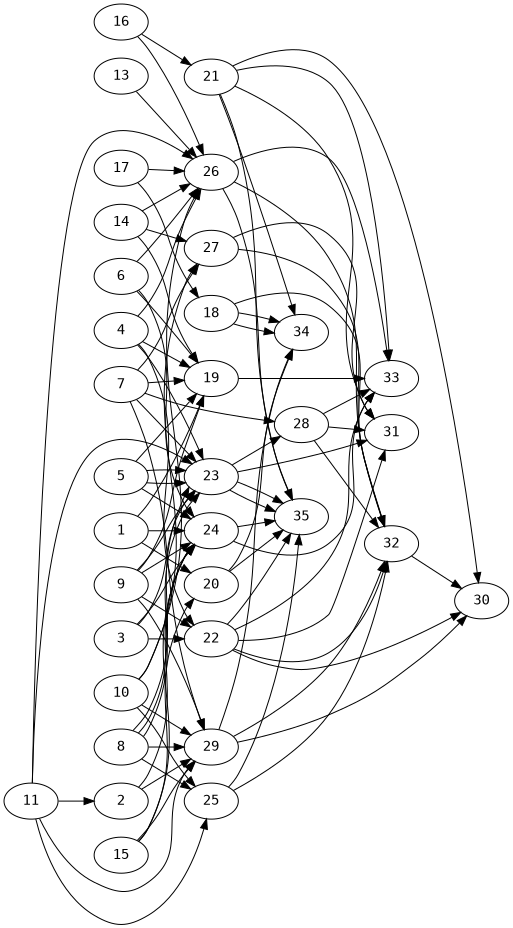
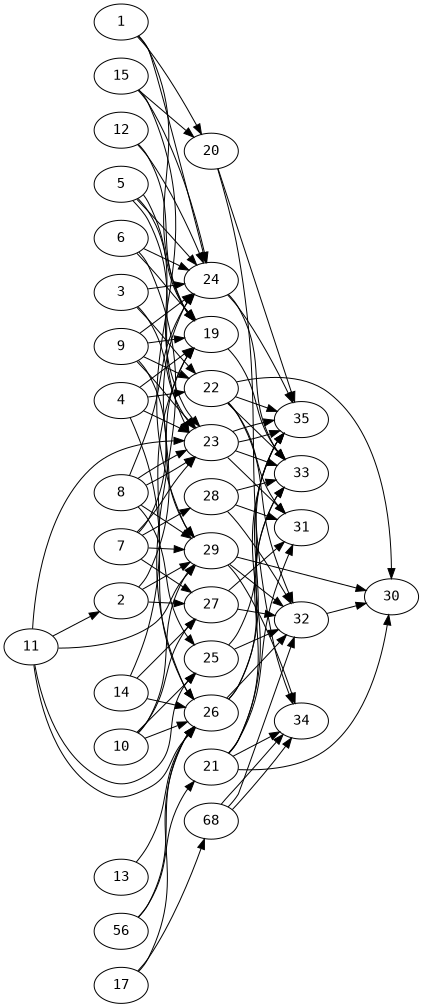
node "16": label "16" -> "56"
node "12": added
node "18": label "18" -> "68"
edge "23" -> "28": now "23" -> "33"
edge "2" -> "27": added
